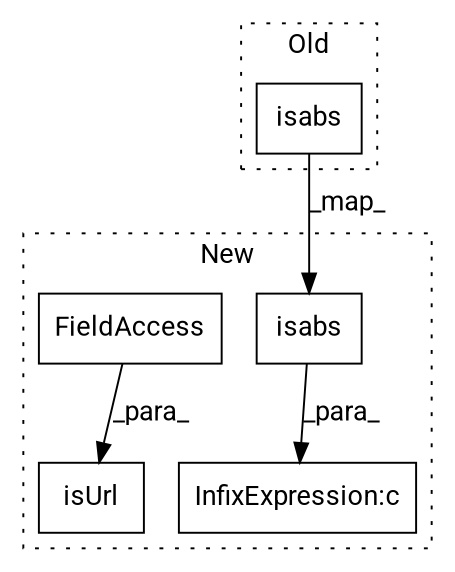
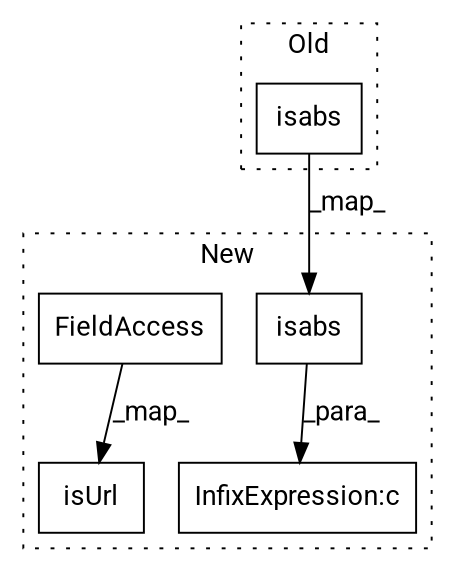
edge "FieldAccess" -> "isUrl": label "_para_" -> "_map_"
